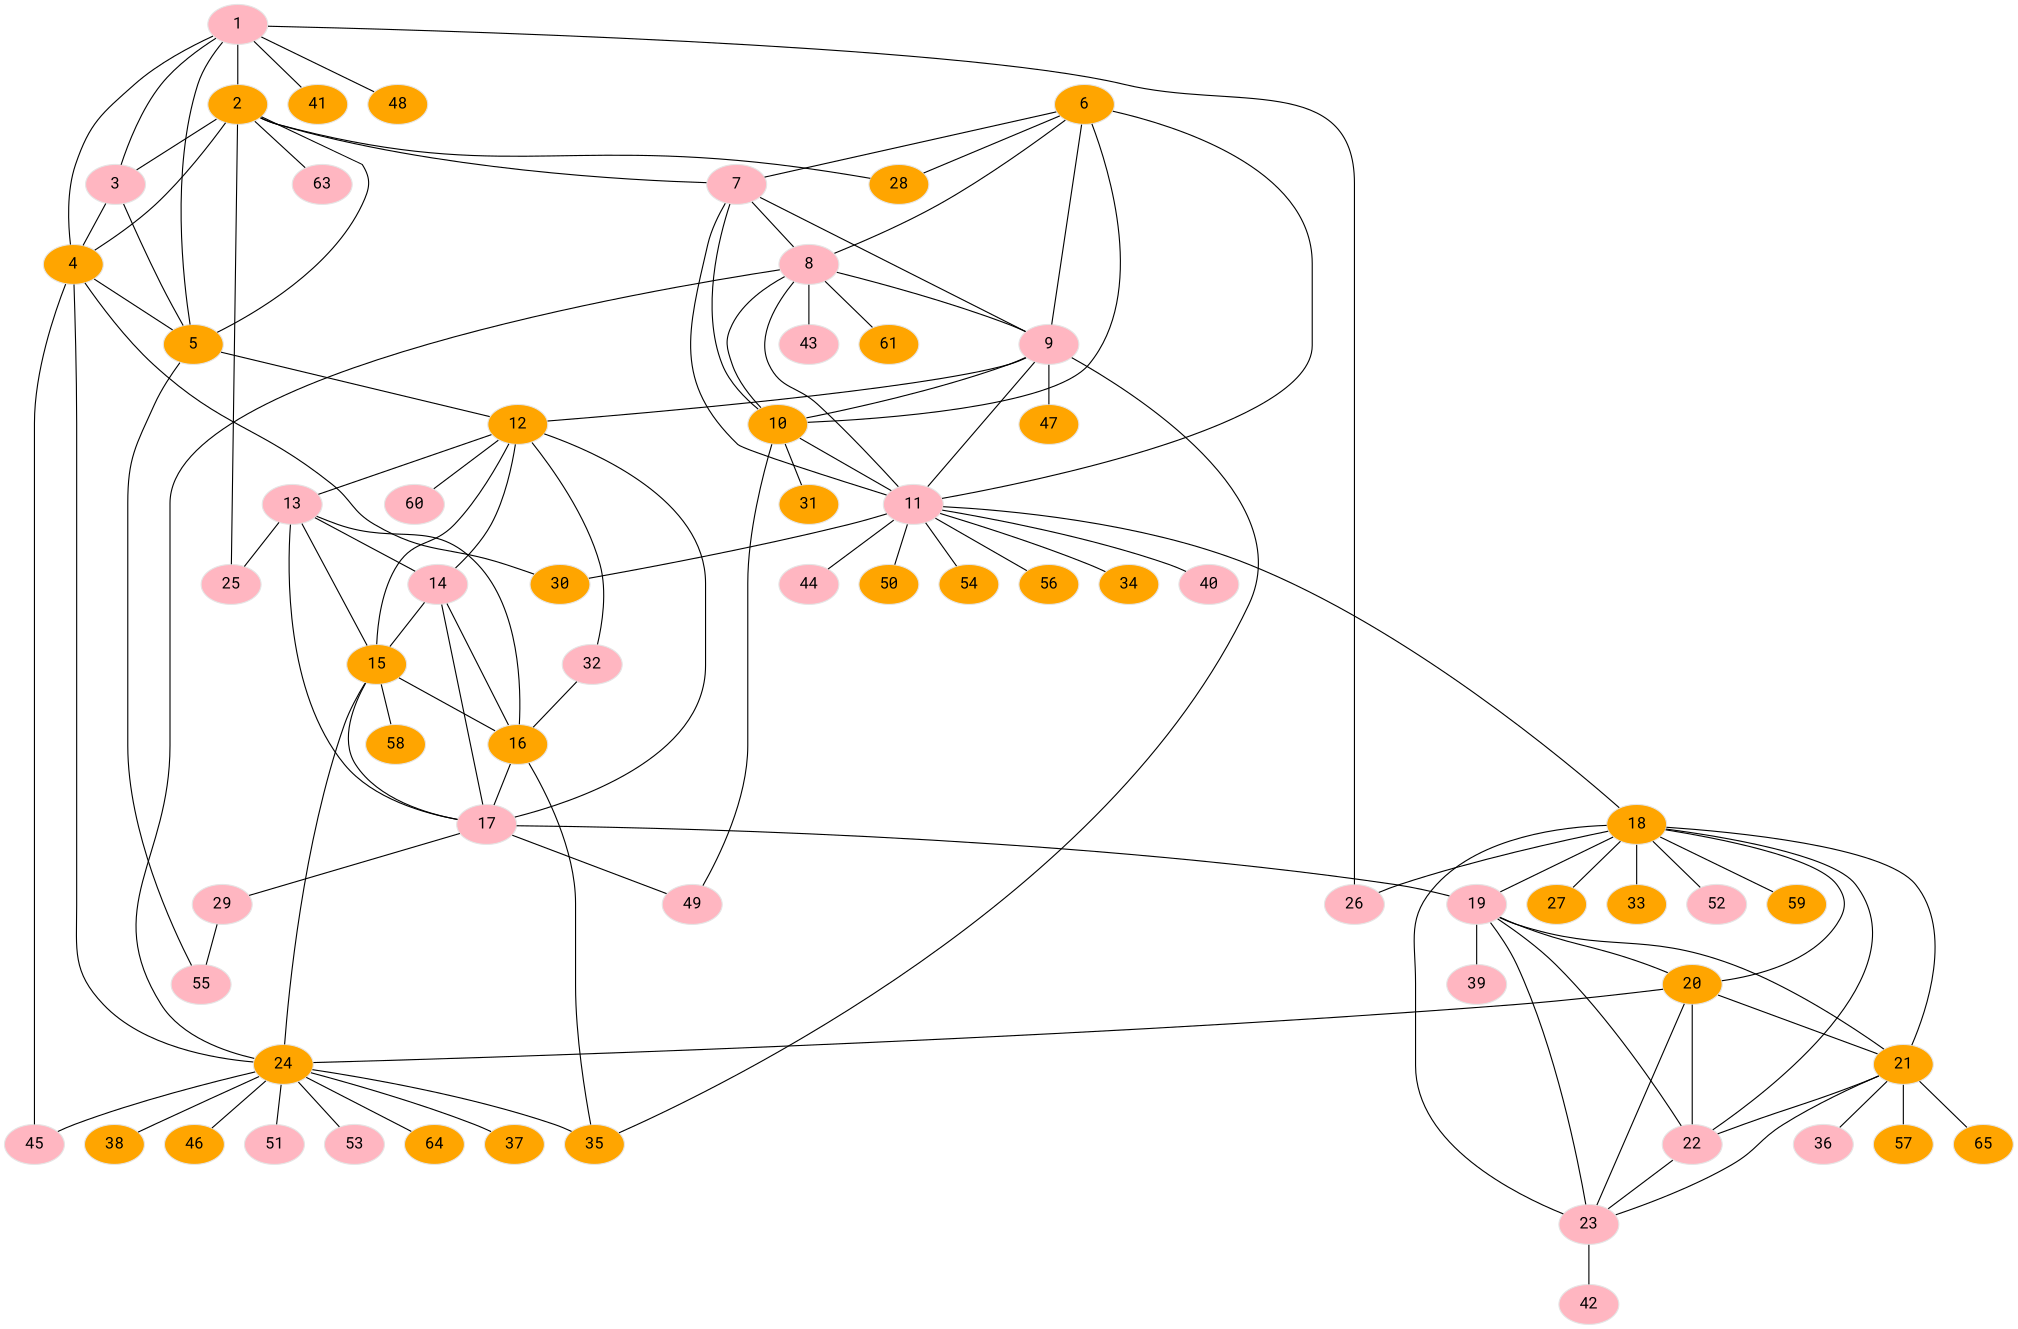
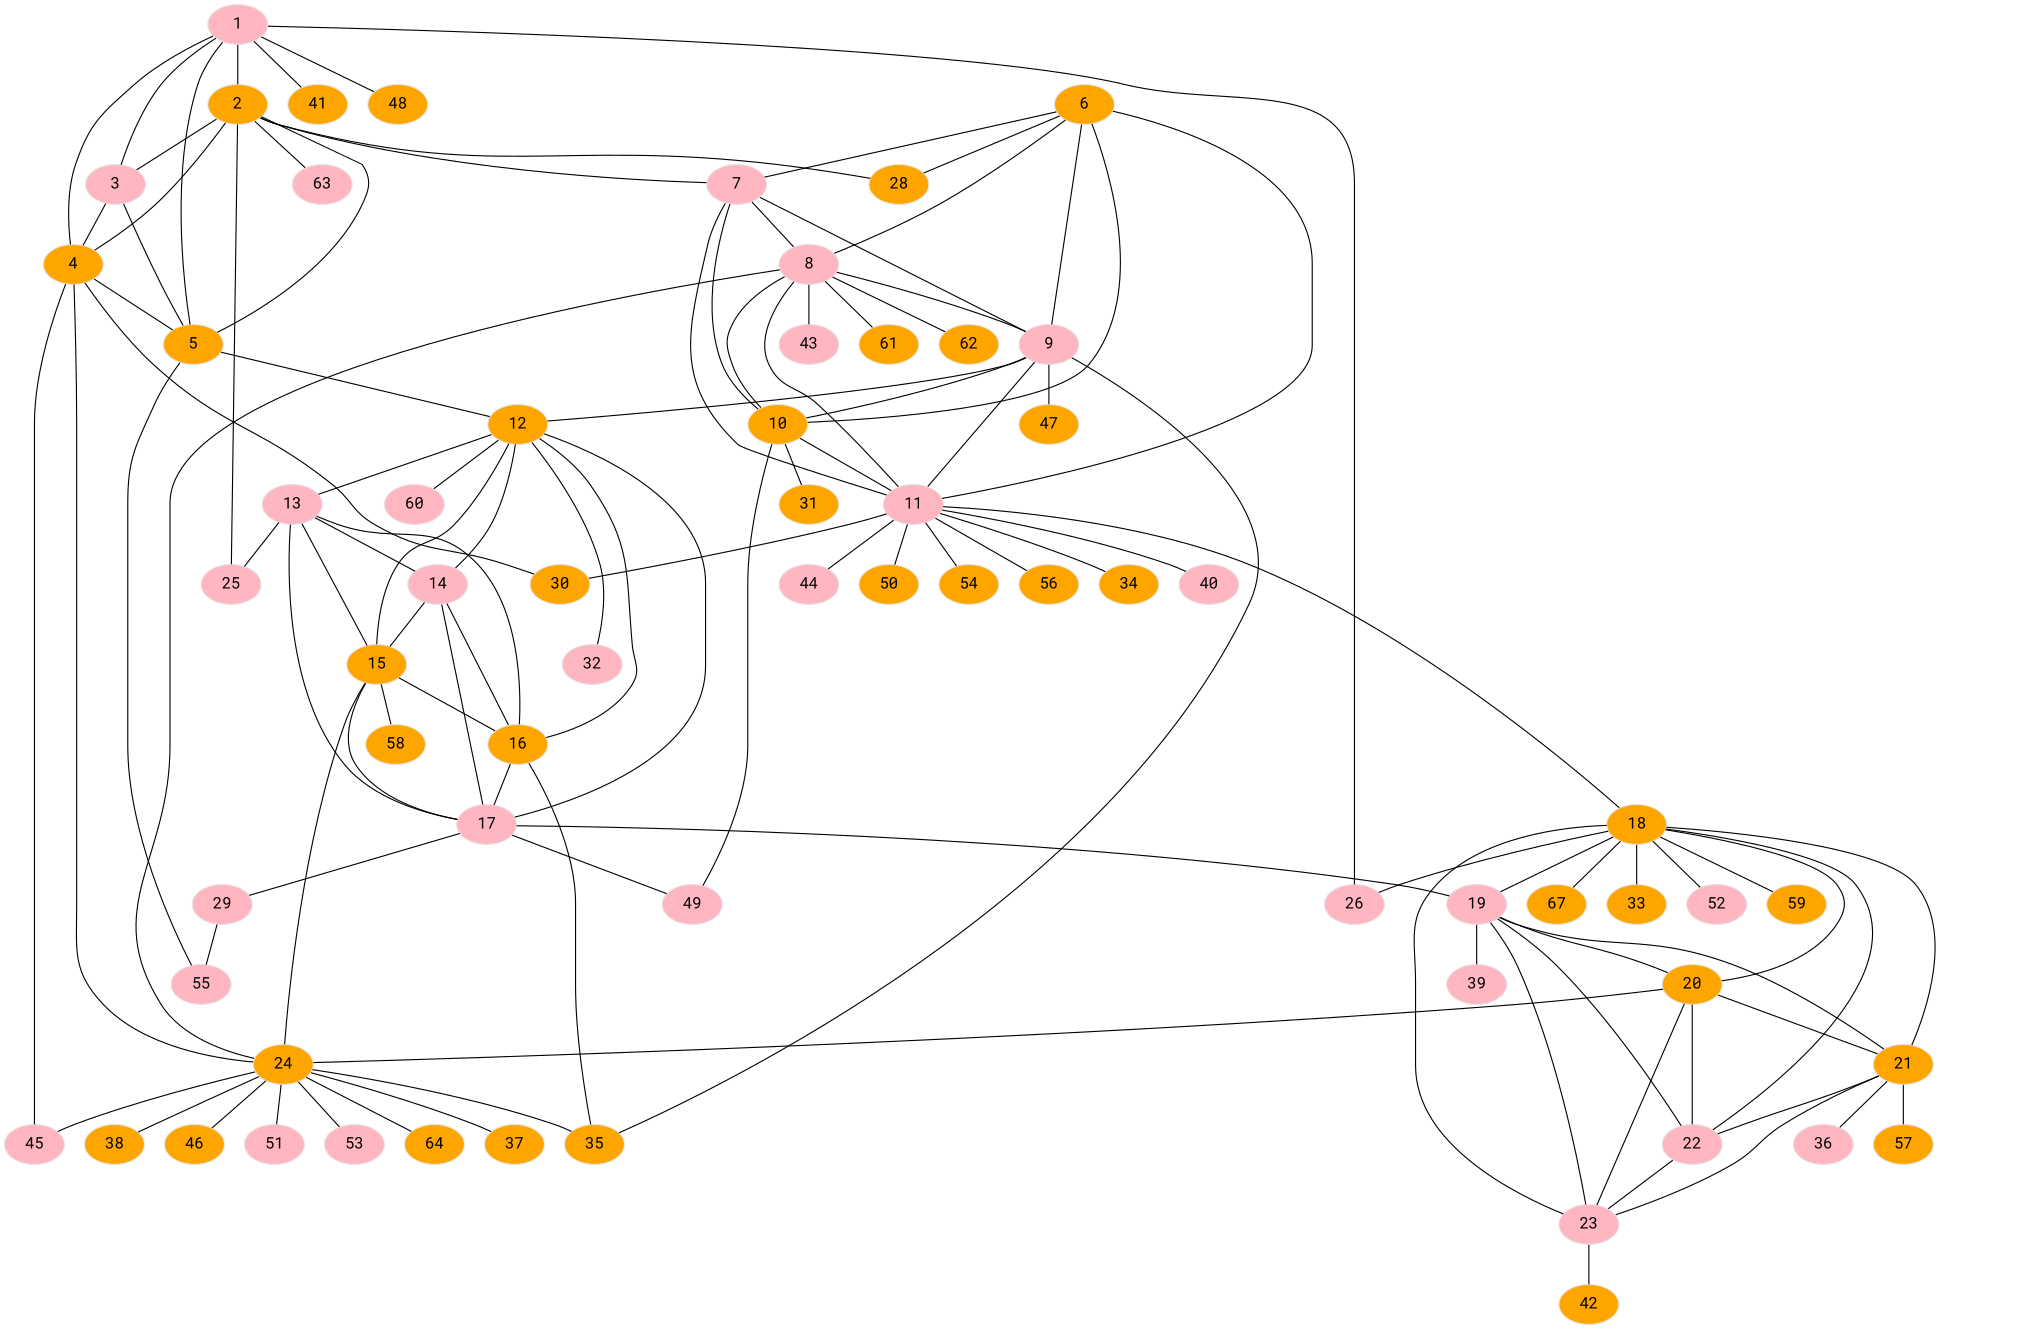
node "62": added
edge "32" -- "16": now "12" -- "16"
node "27": label "27" -> "67"
node "65": removed
node "42": fillcolor lightpink -> orange
